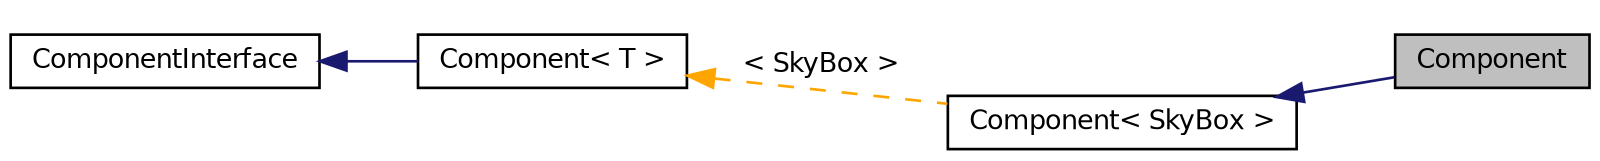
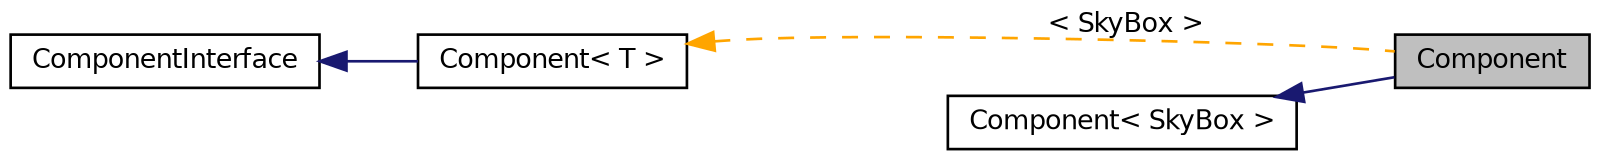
edge "Component< SkyBox >" -> "Component< T >": now "Component" -> "Component< T >"
